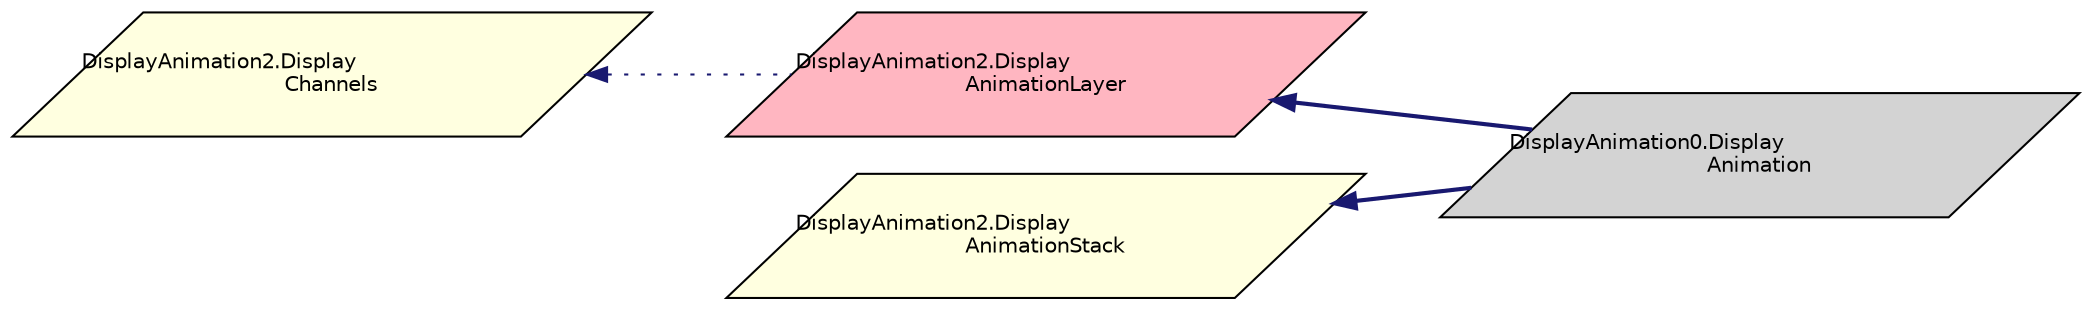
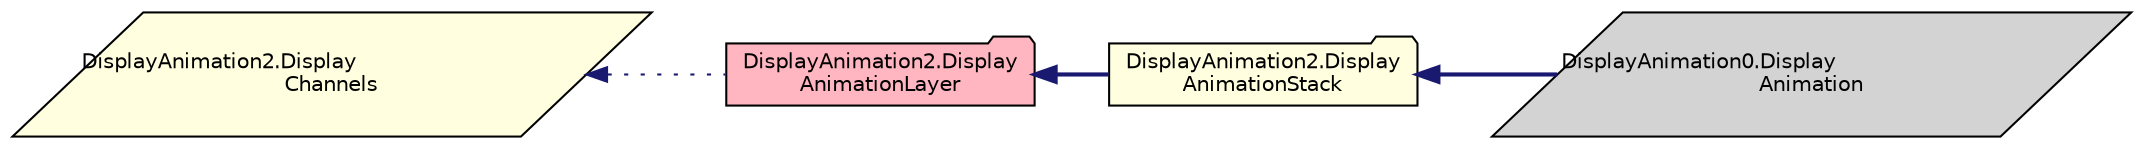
node "DisplayAnimation2.Display AnimationLayer": shape parallelogram -> folder
edge "DisplayAnimation0.Display Animation" -> "DisplayAnimation2.Display AnimationLayer": now "DisplayAnimation2.Display AnimationStack" -> "DisplayAnimation2.Display AnimationLayer"
node "DisplayAnimation2.Display AnimationStack": shape parallelogram -> folder
